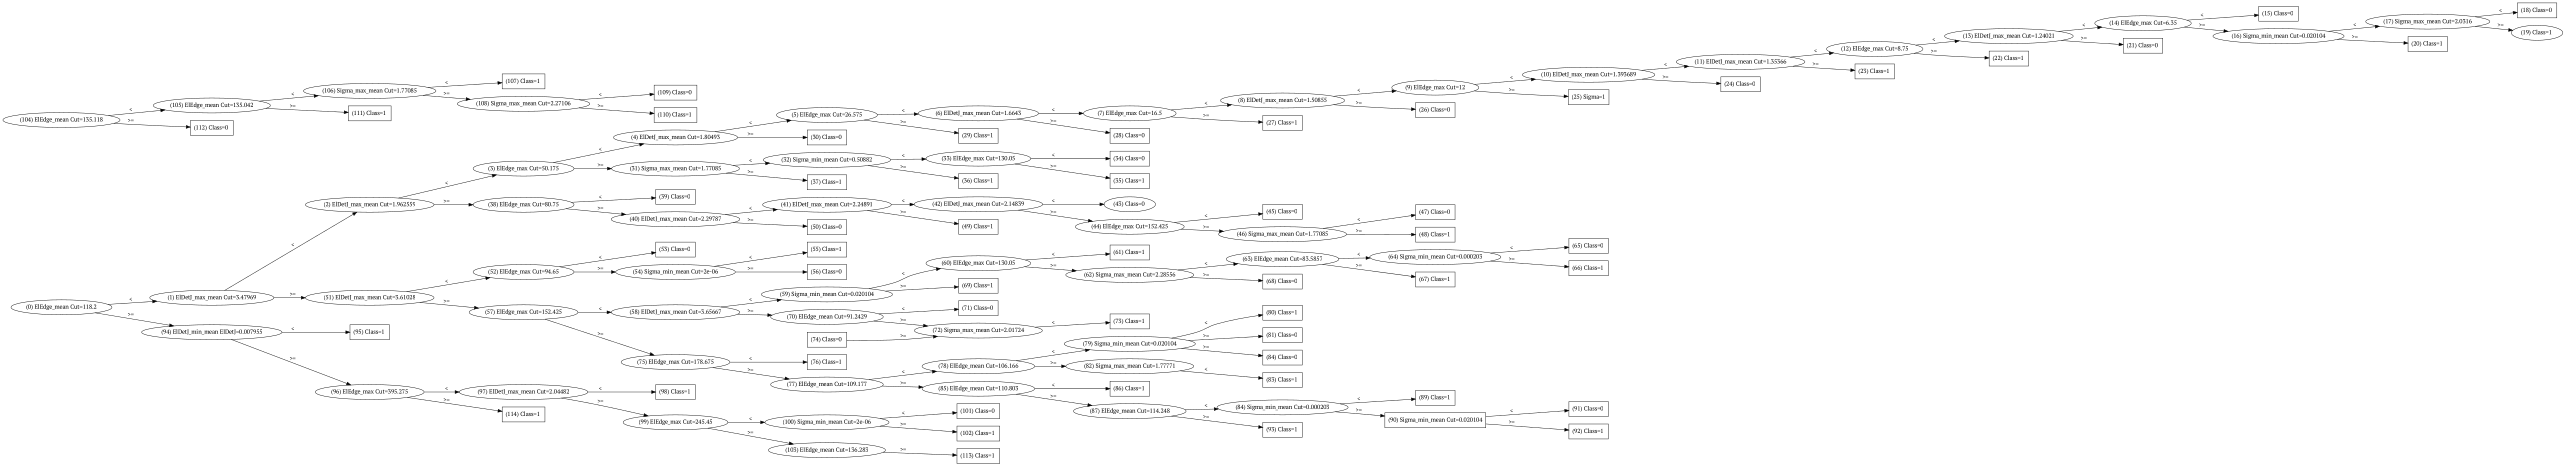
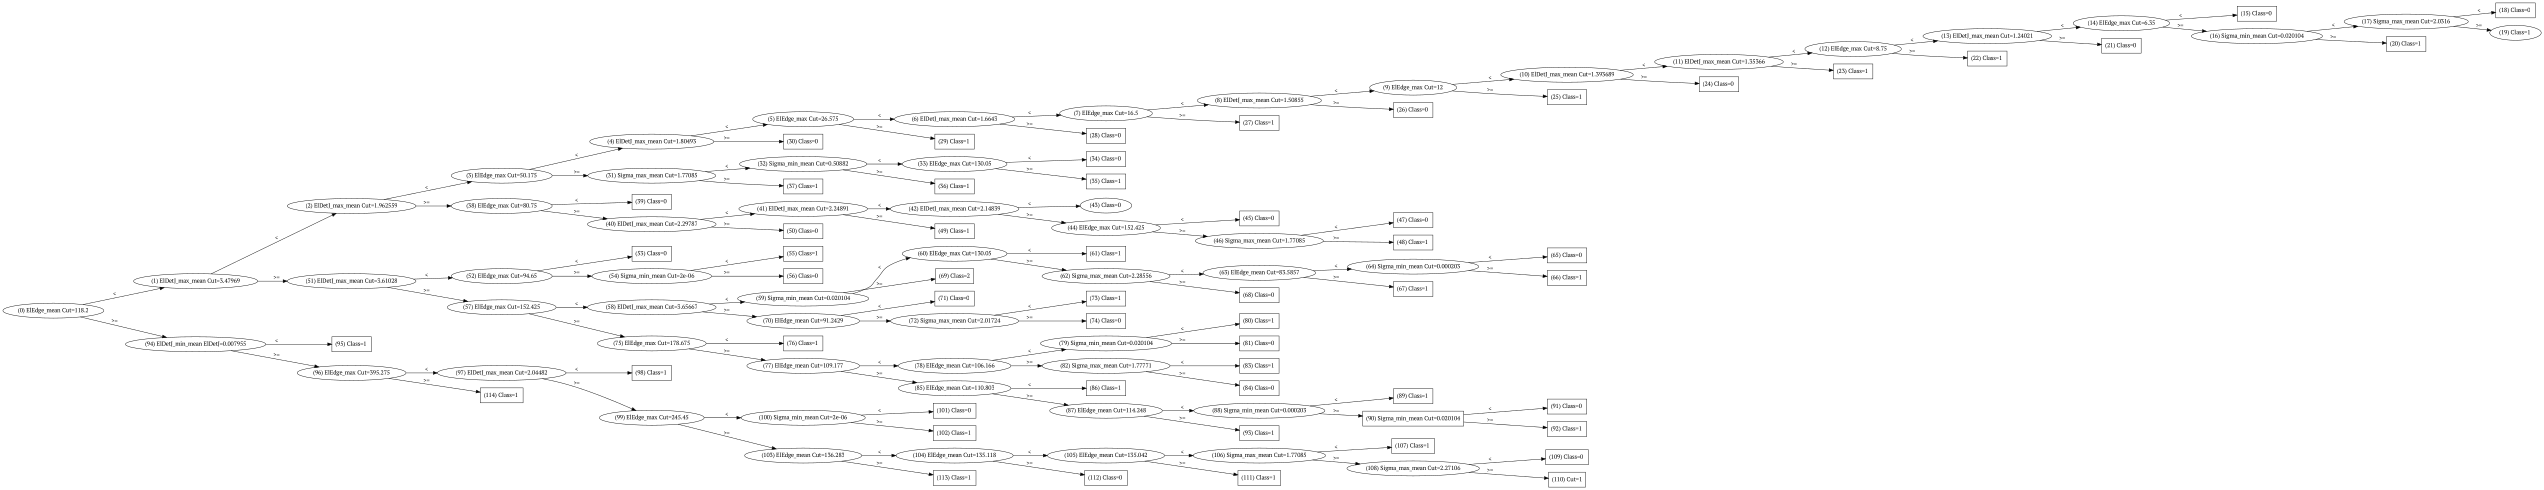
node "(25) Sigma=1": label "(25) Sigma=1" -> "(25) Class=1"
node "(110) Class=1": label "(110) Class=1" -> "(110) Cut=1"
node "(69) Class=1": label "(69) Class=1" -> "(69) Class=2"
edge "(74) Class=0" -> "(72) Sigma_max_mean Cut=2.01724": reversed
edge "(79) Sigma_min_mean Cut=0.020104" -> "(84) Class=0": now "(82) Sigma_max_mean Cut=1.77771" -> "(84) Class=0"
node "(84) Sigma_min_mean Cut=0.000203": label "(84) Sigma_min_mean Cut=0.000203" -> "(88) Sigma_min_mean Cut=0.000203"
edge "(103) ElEdge_mean Cut=136.283" -> "(104) ElEdge_mean Cut=135.118": added, label "<"
